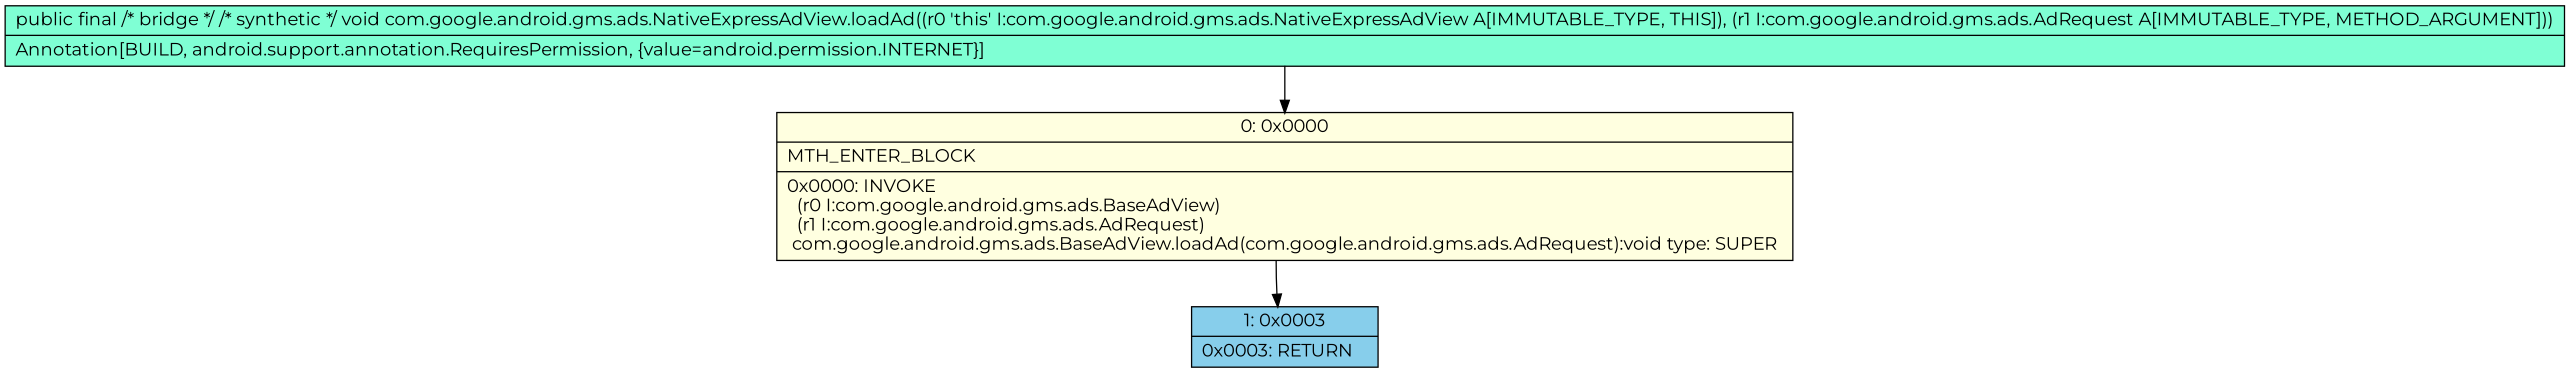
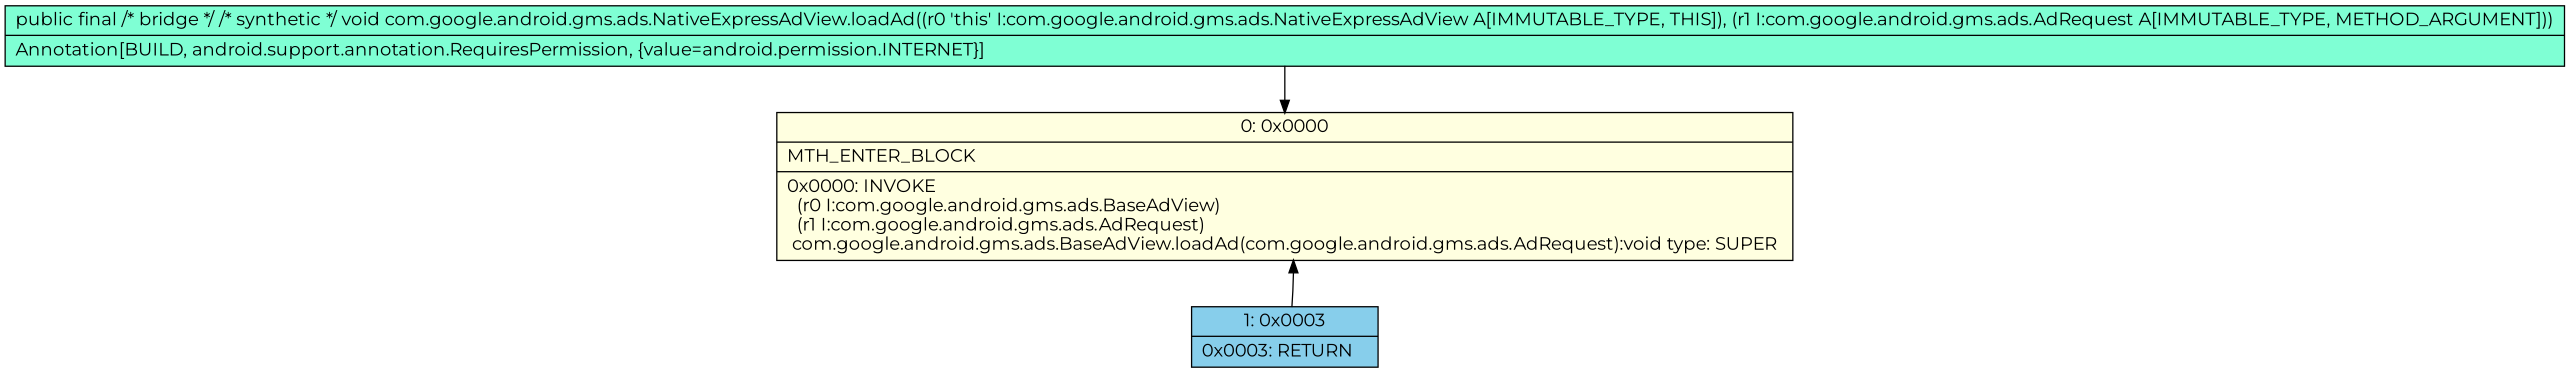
edge "0: 0x0000" -> "1: 0x0003": reversed
